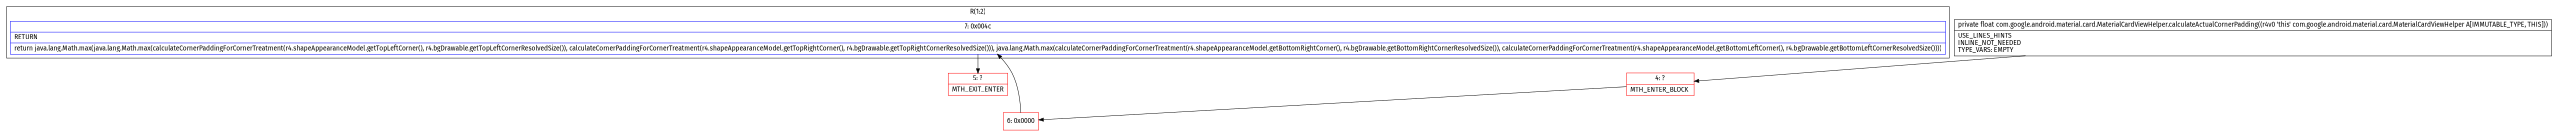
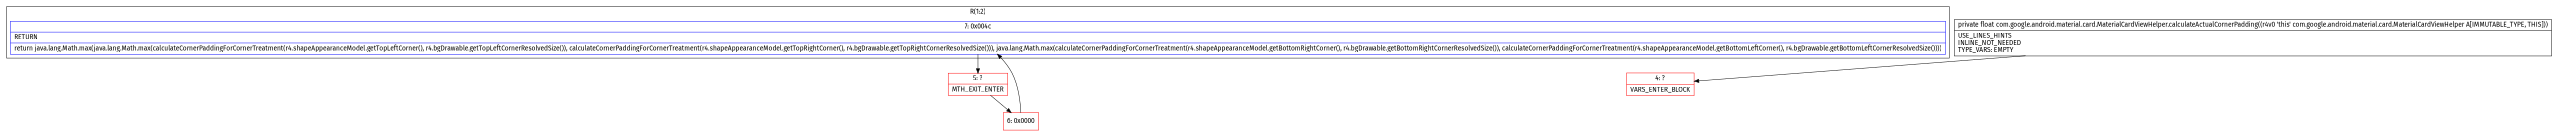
node "4: ?": text "MTH_ENTER_BLOCK" -> "VARS_ENTER_BLOCK"
edge "4: ?" -> "6: 0x0000": now "5: ?" -> "6: 0x0000"
